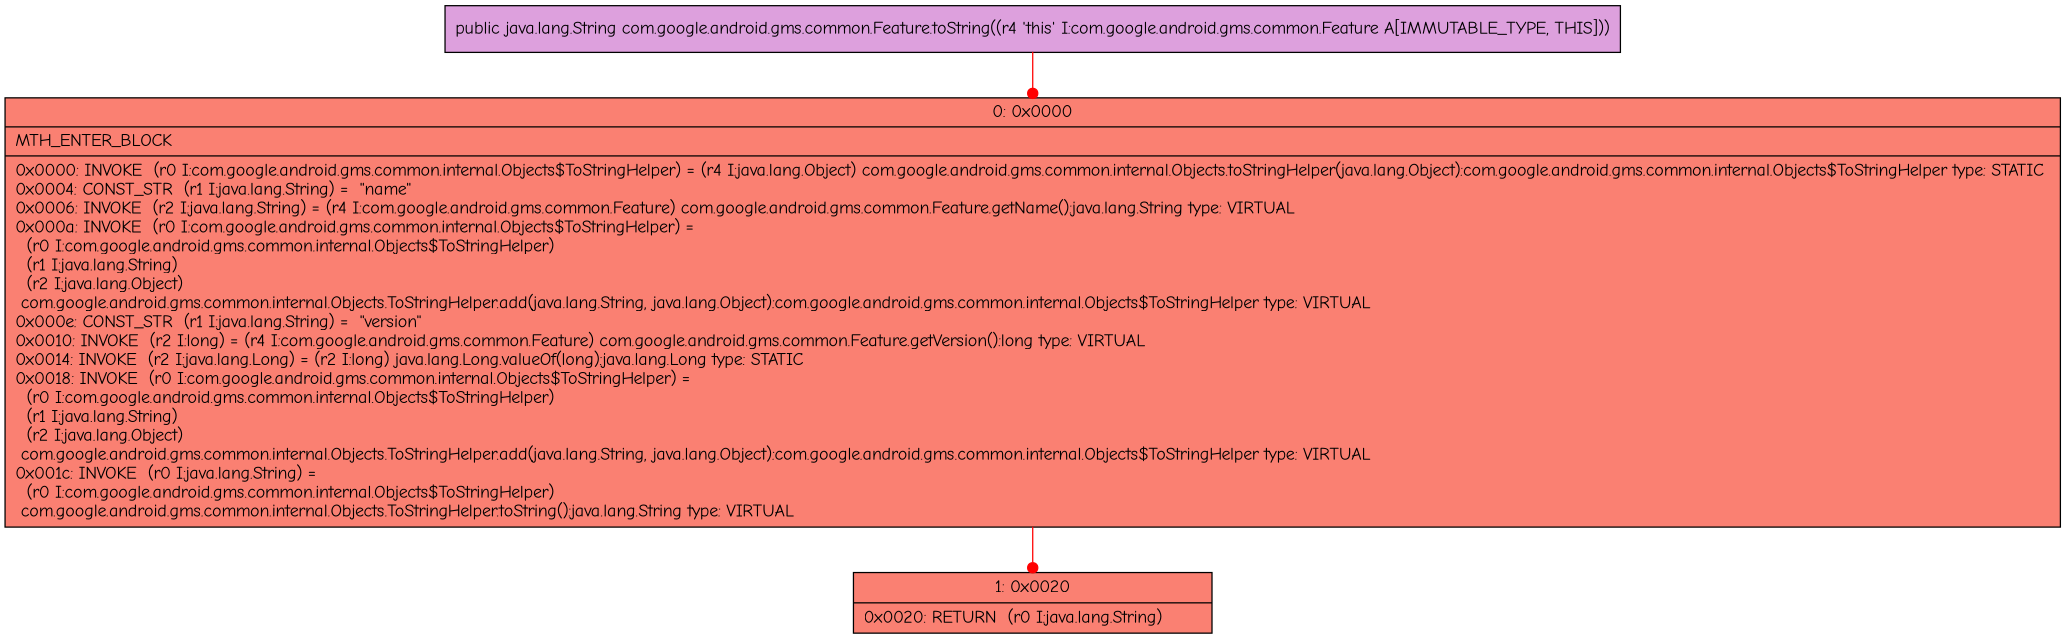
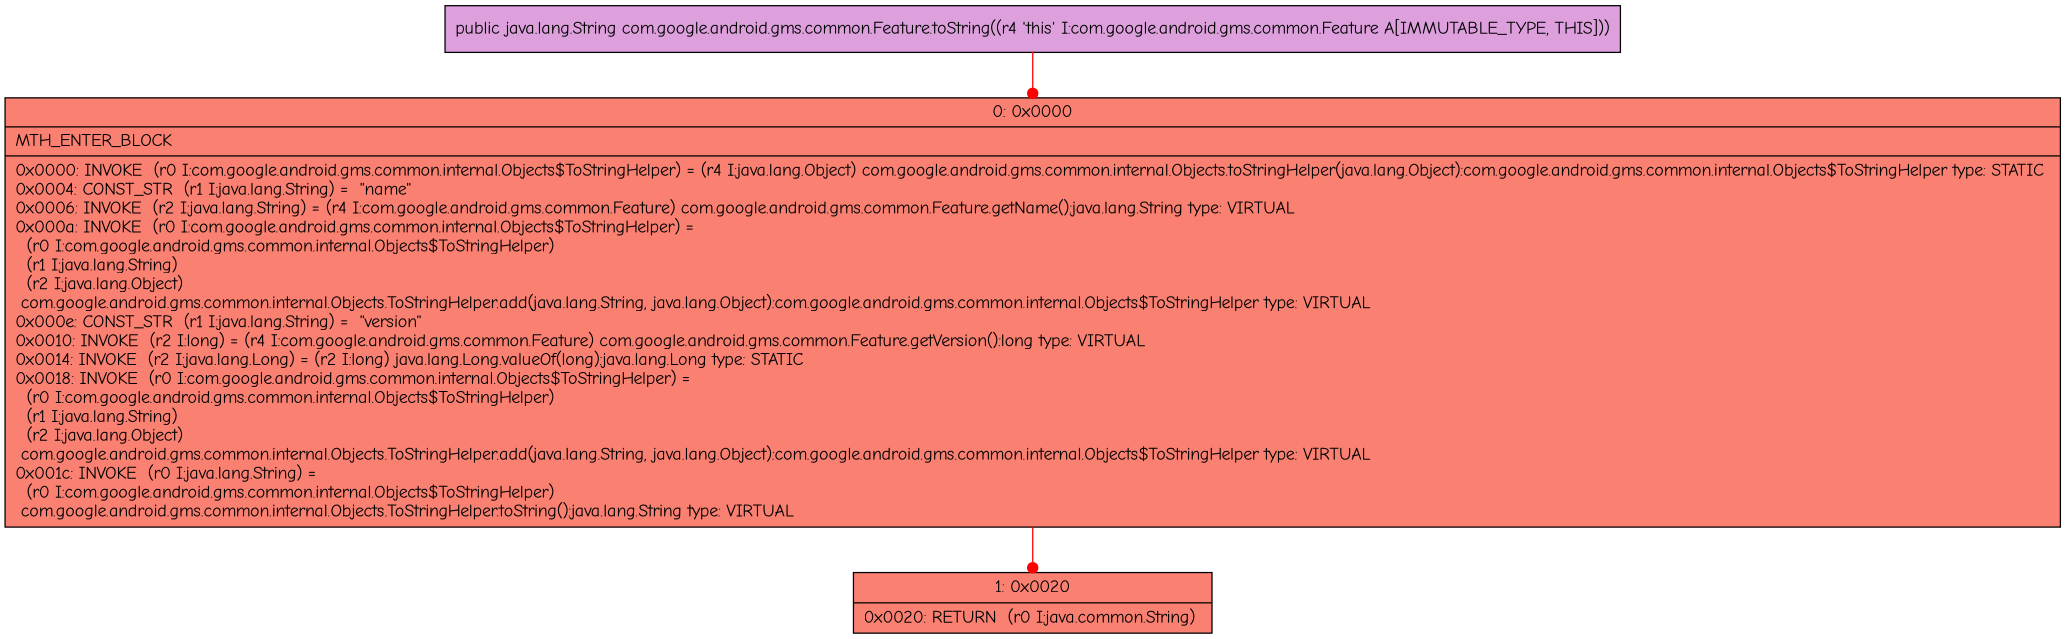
node "1: 0x0020": text "0x0020: RETURN  (r0 I:java.lang.String)" -> "0x0020: RETURN  (r0 I:java.common.String)"
